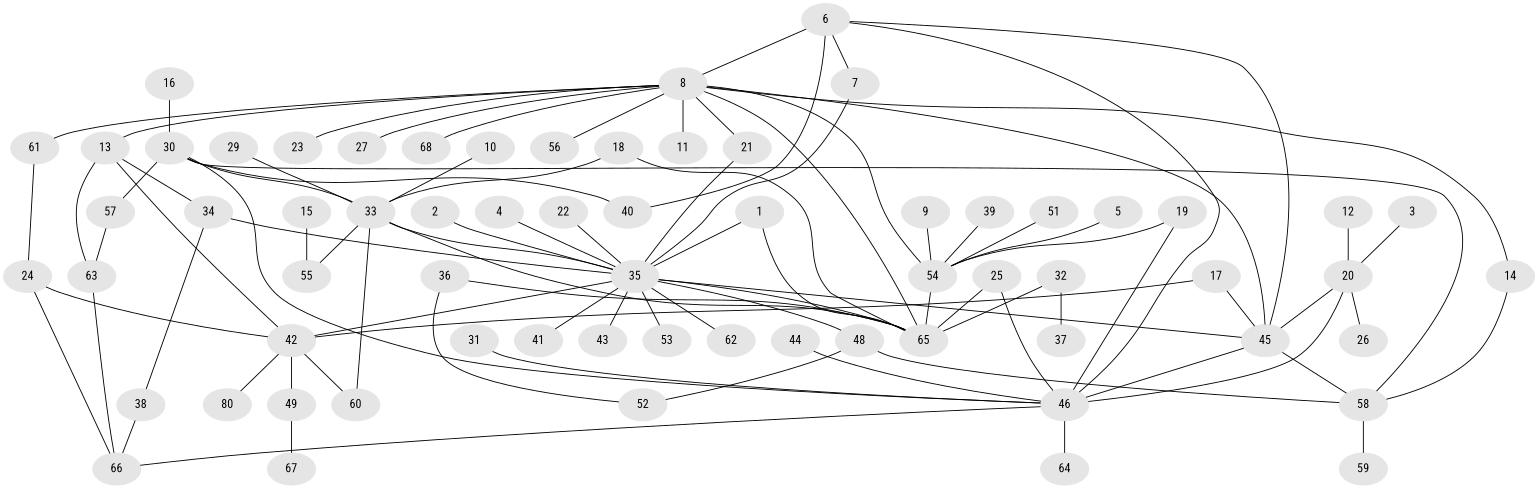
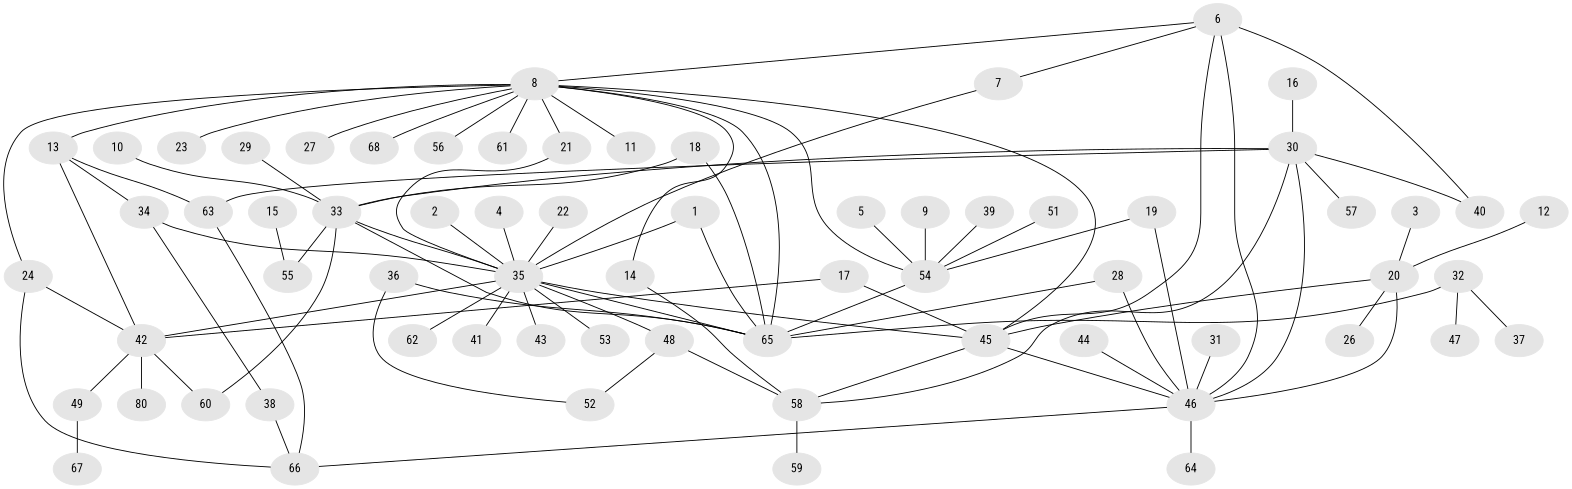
edge "61" -- "24": now "8" -- "24"
edge "57" -- "63": now "30" -- "63"
node "25": label "25" -> "28"
node "47": added
